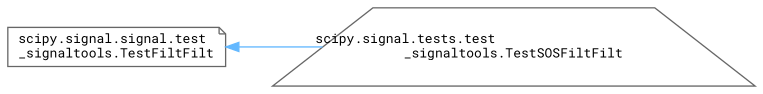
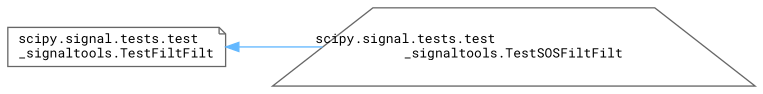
node "scipy.signal.signal.test _signaltools.TestFiltFilt": label "scipy.signal.signal.test _signaltools.TestFiltFilt" -> "scipy.signal.tests.test _signaltools.TestFiltFilt"
